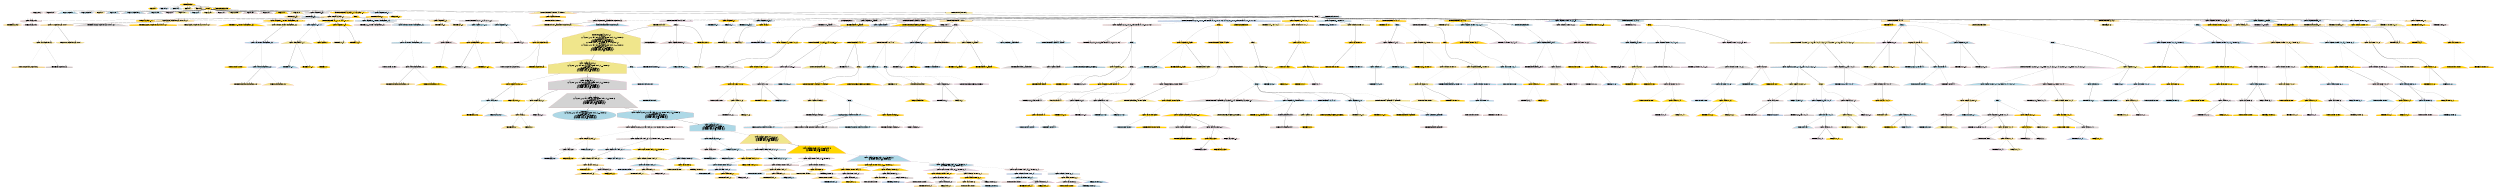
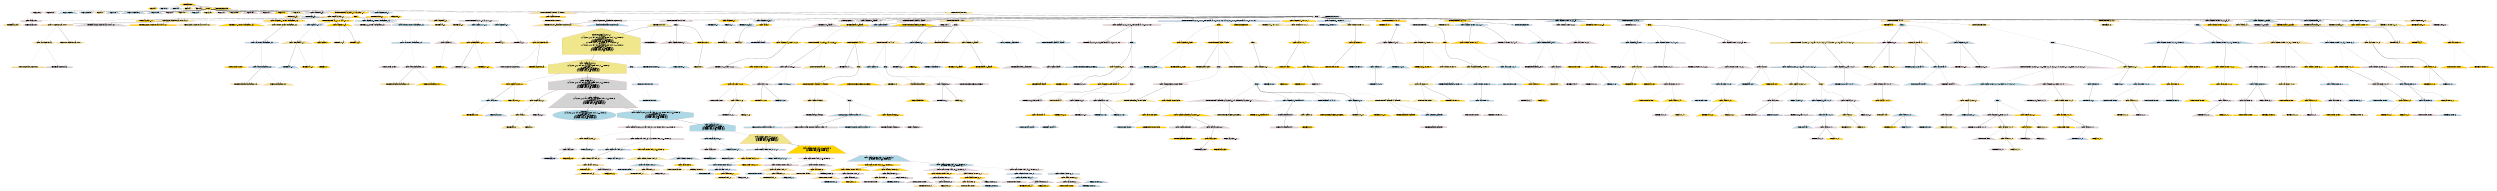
node "(JUMP_TARGET,LABEL_22)": label "(JUMP_TARGET,LABEL_22)" -> "(JUMP_BLOCK,LABEL_22)"
edge "(<operator>.assignment,v13 = big_free)" -> "(IDENTIFIER,big_free,if ( big_free ))": now "(CONTROL_STRUCTURE,if ( big_free ),if ( big_free ))" -> "(IDENTIFIER,big_free,if ( big_free ))"
